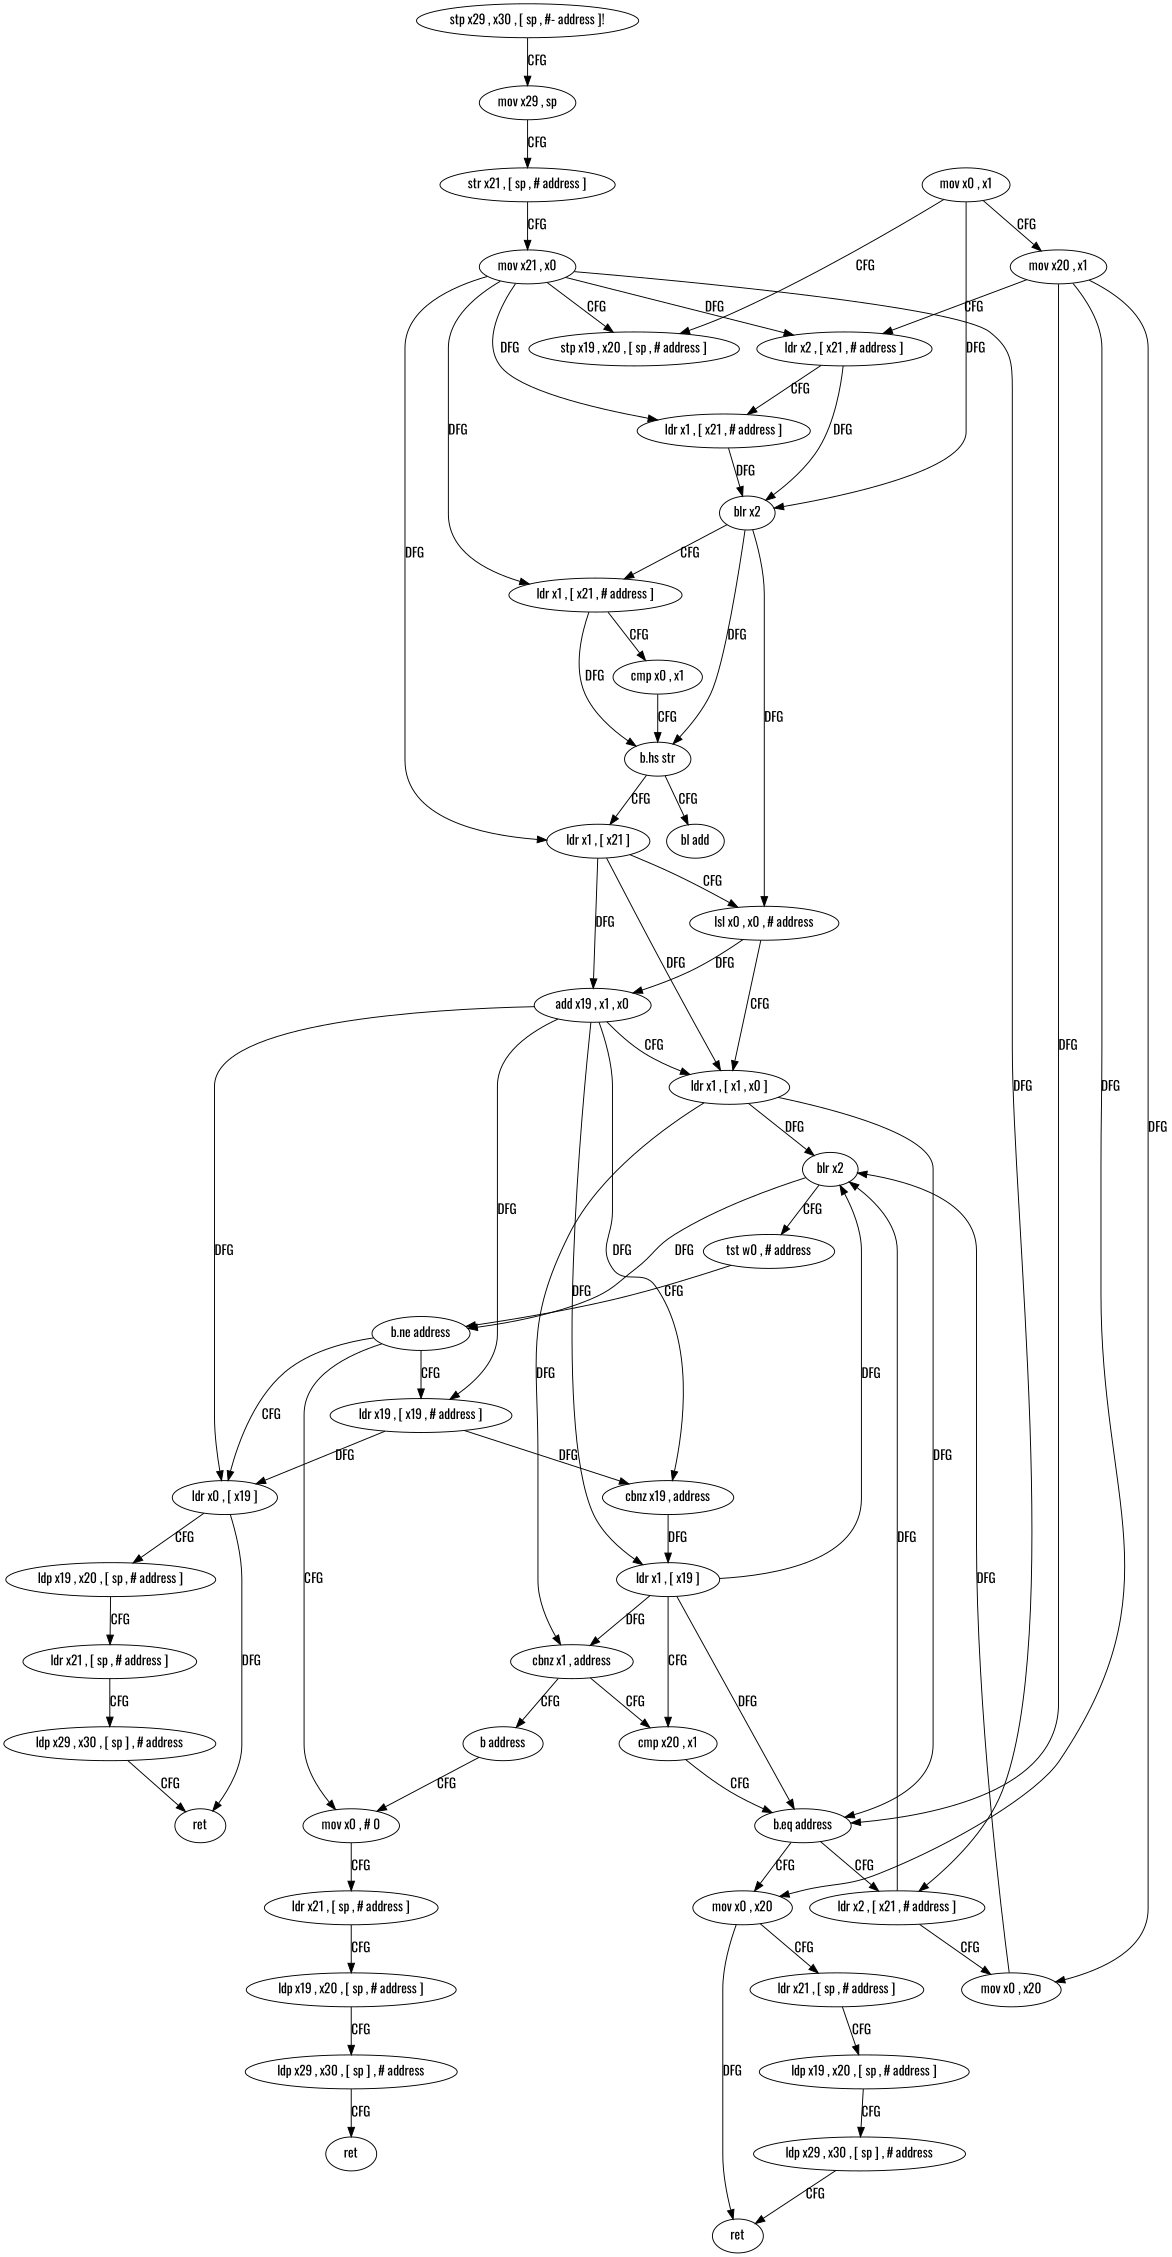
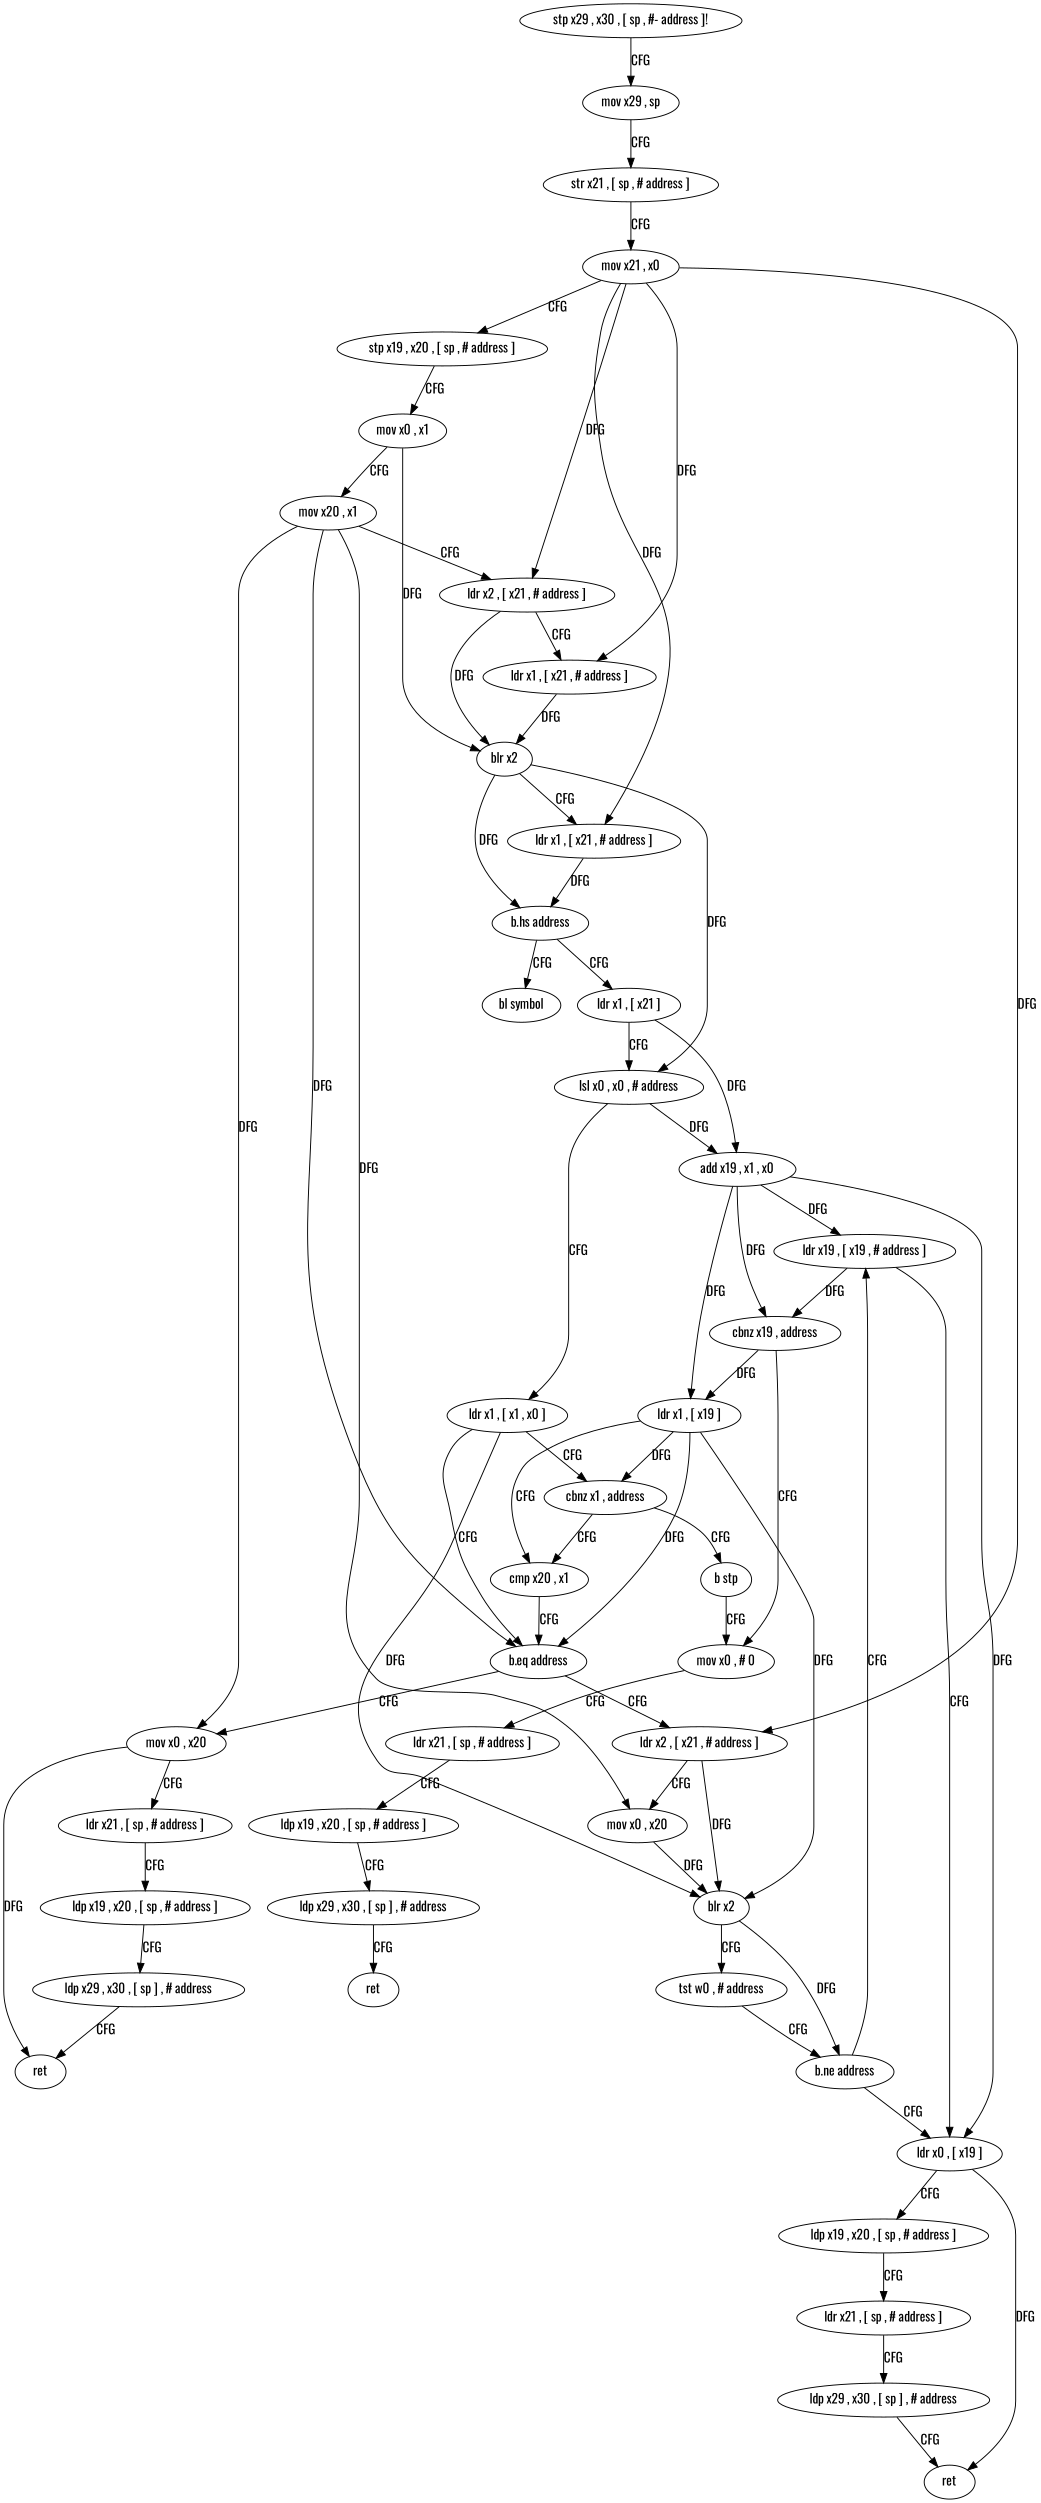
edge "mov x0 , x1" -> "stp x19 , x20 , [ sp , # address ]": reversed
edge "mov x21 , x0" -> "ldr x1 , [ x21 ]": removed, label "DFG"
node "cmp x0 , x1": removed
node "b.hs str": label "b.hs str" -> "b.hs address"
node "bl add": label "bl add" -> "bl symbol"
edge "ldr x1 , [ x21 ]" -> "ldr x1 , [ x1 , x0 ]": removed, label "DFG"
edge "add x19 , x1 , x0" -> "ldr x1 , [ x1 , x0 ]": removed, label "CFG"
edge "ldr x1 , [ x1 , x0 ]" -> "cbnz x1 , address": label "DFG" -> "CFG"
edge "ldr x19 , [ x19 , # address ]" -> "ldr x0 , [ x19 ]": label "DFG" -> "CFG"
edge "ldr x1 , [ x1 , x0 ]" -> "b.eq address": label "DFG" -> "CFG"
edge "b.ne address" -> "mov x0 , # 0": now "cbnz x19 , address" -> "mov x0 , # 0"
node "b address": label "b address" -> "b stp"
